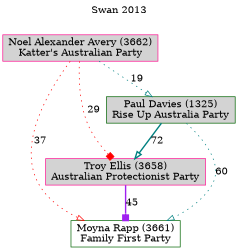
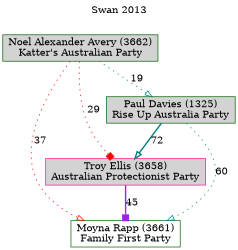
node "Noel Alexander Avery (3662) Katter's Australian Party": color deeppink -> darkgreen
